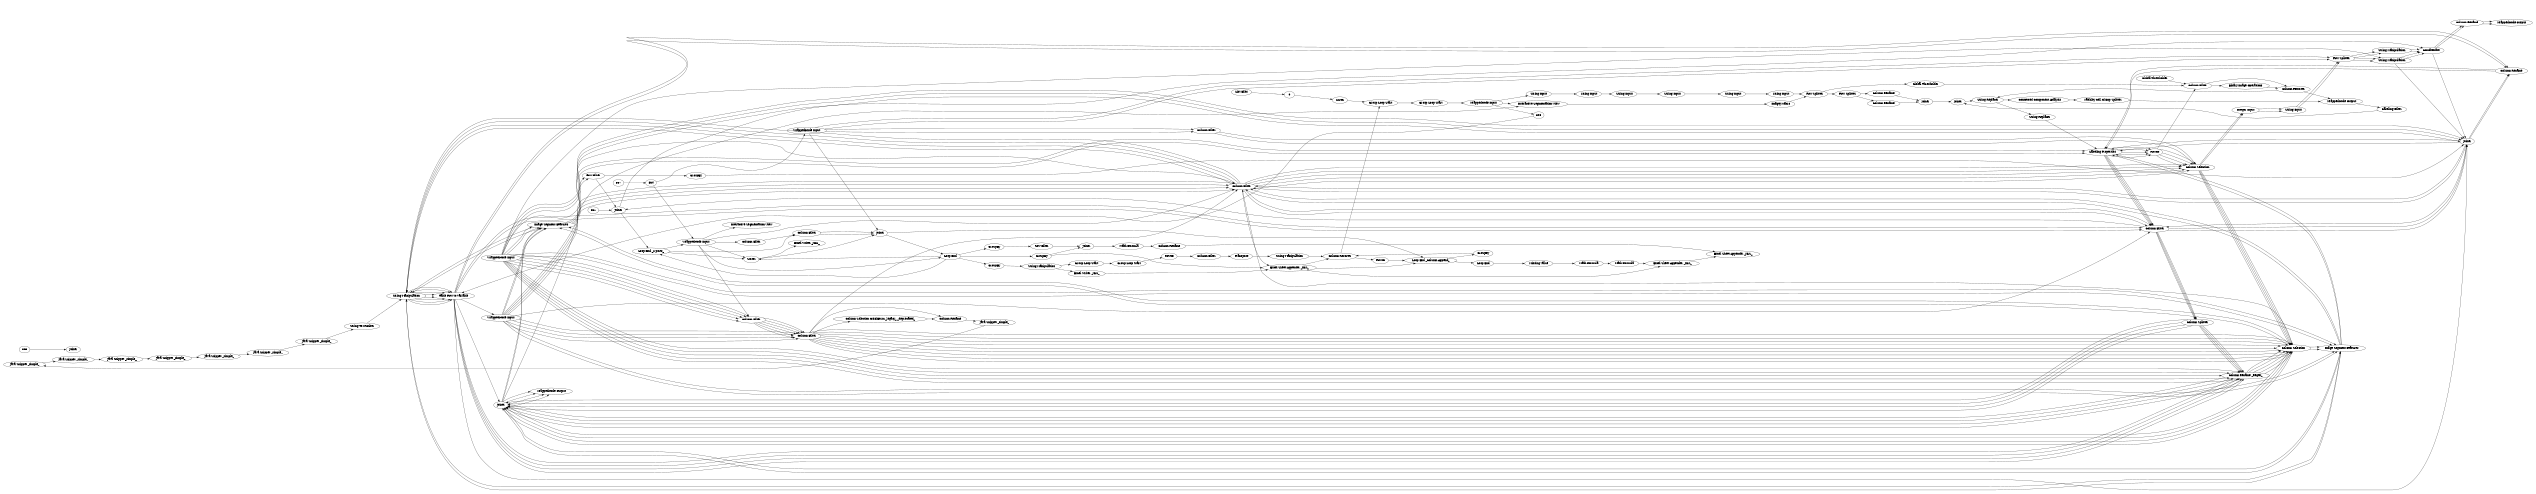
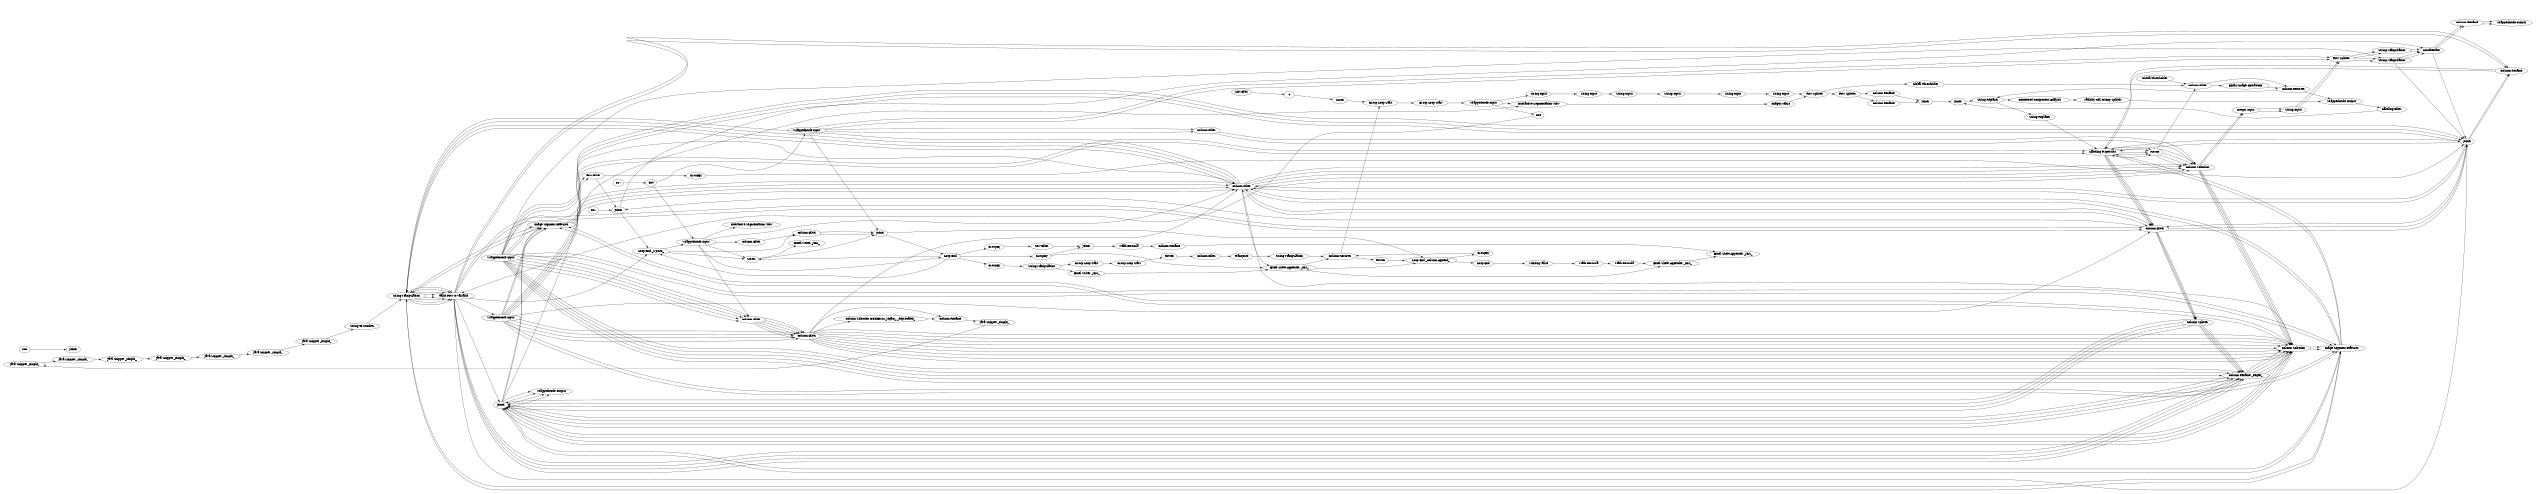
edge "Table Row to Variable" -> "Loop End _2 ports_": added
